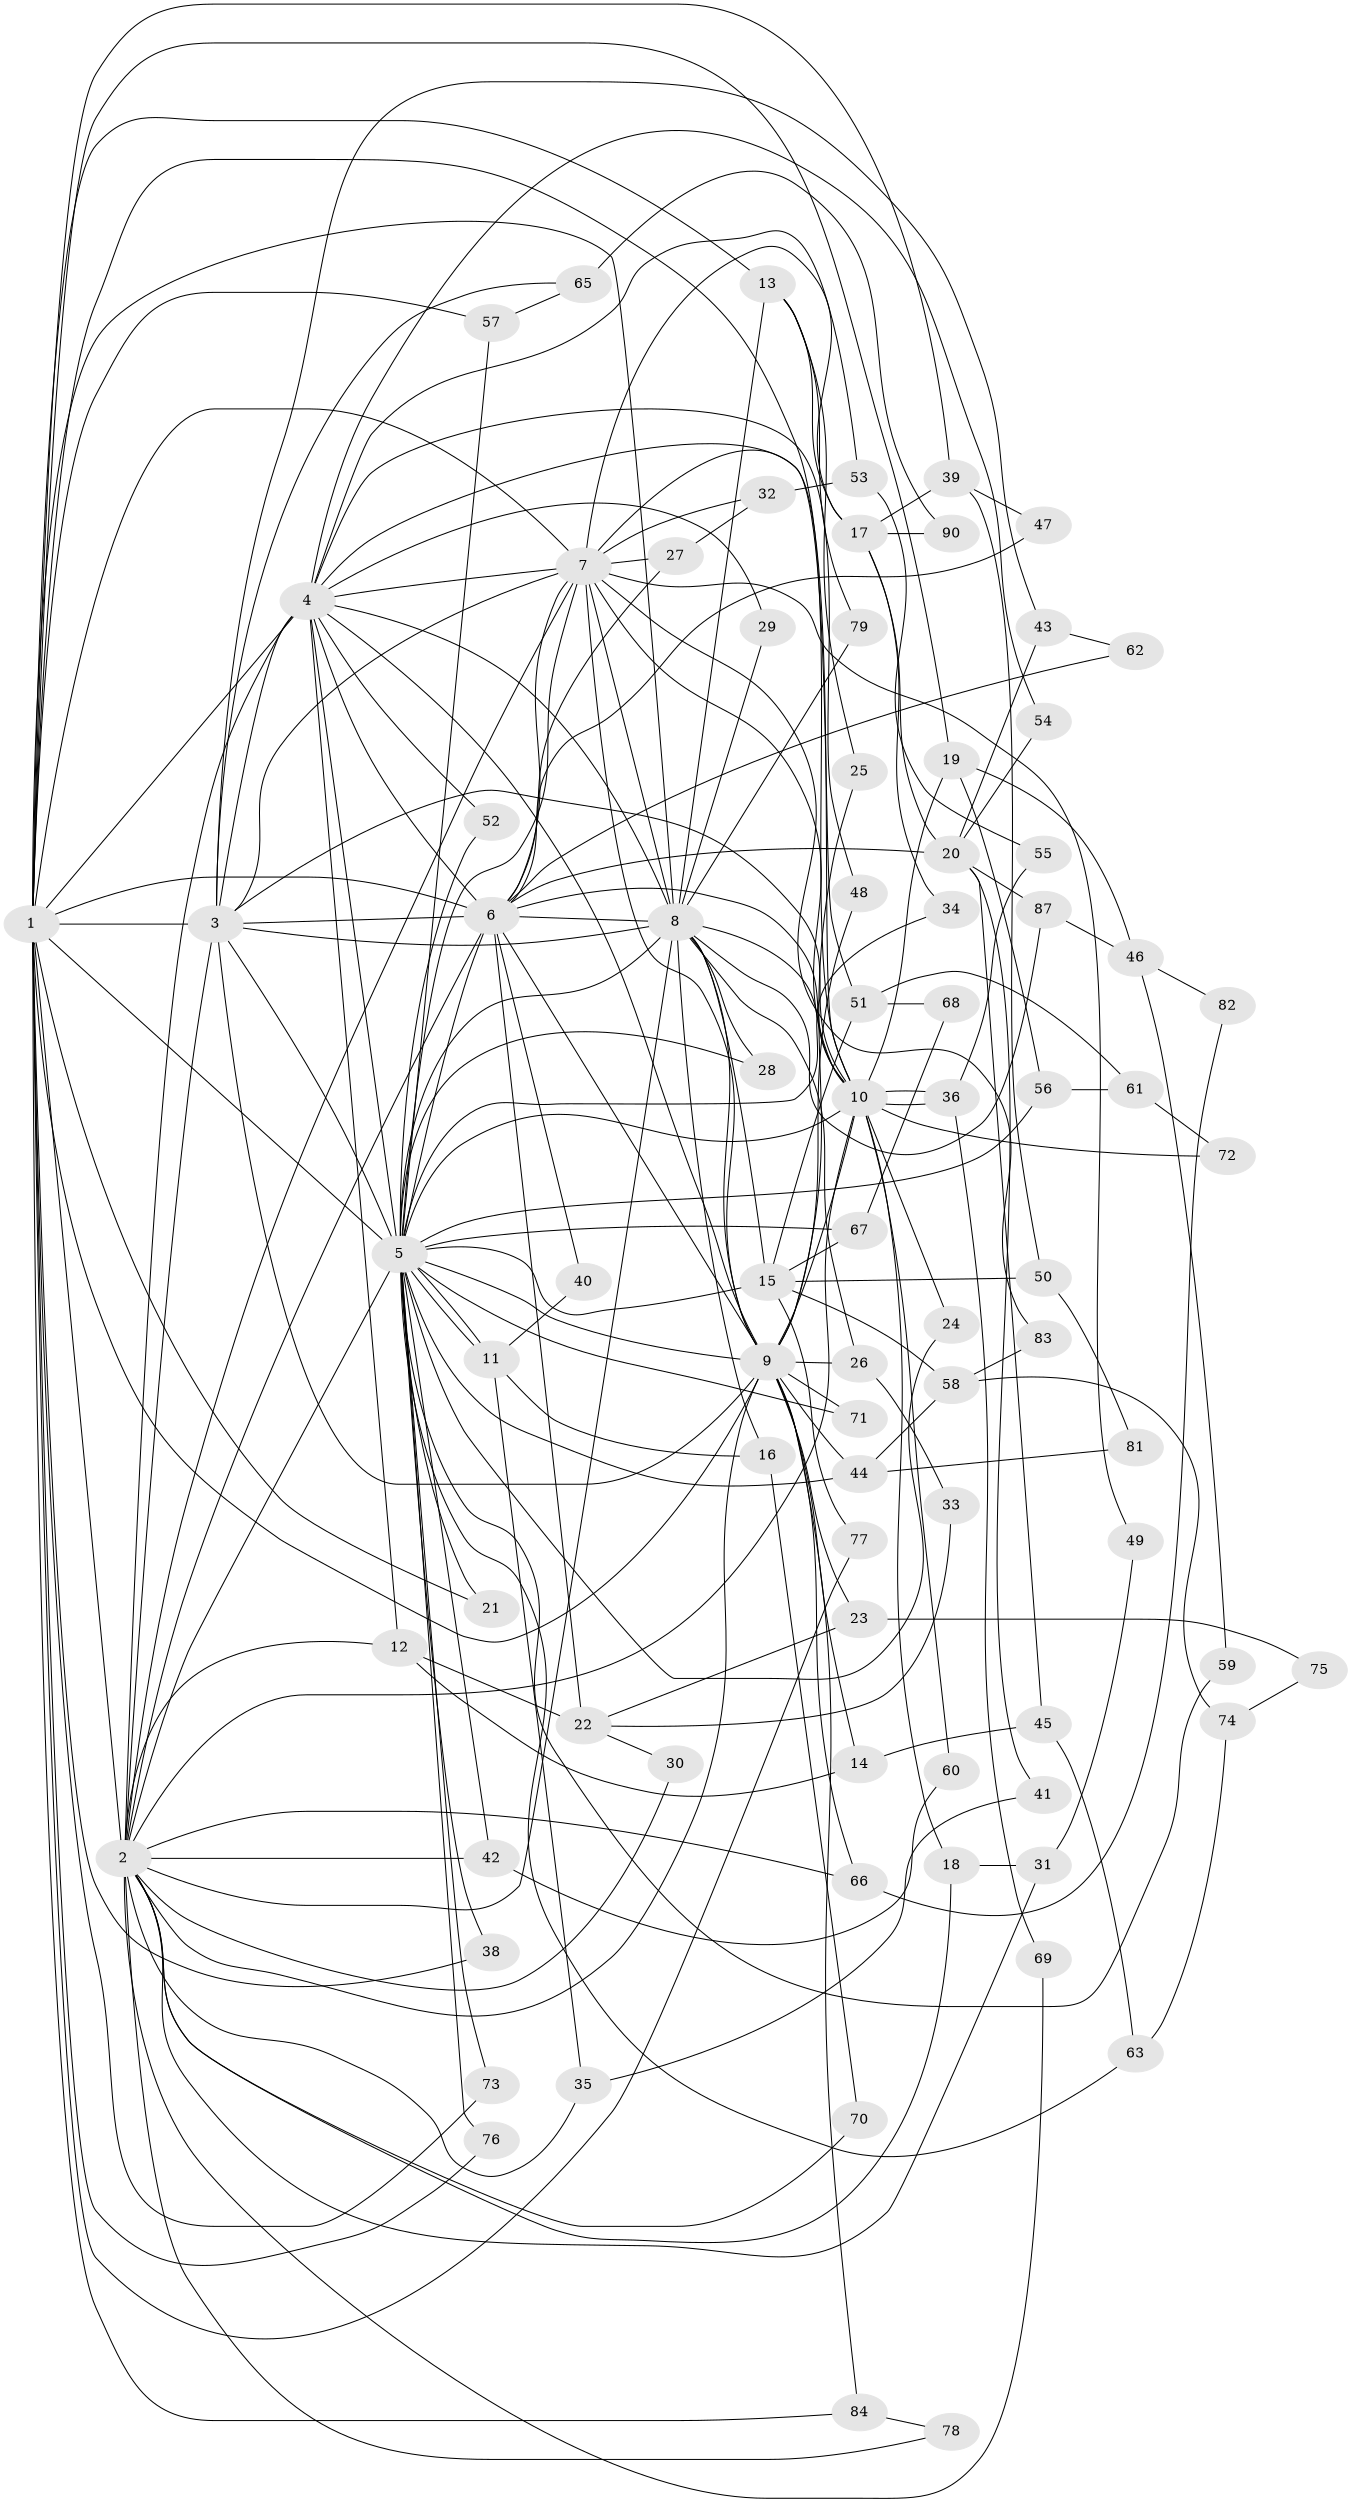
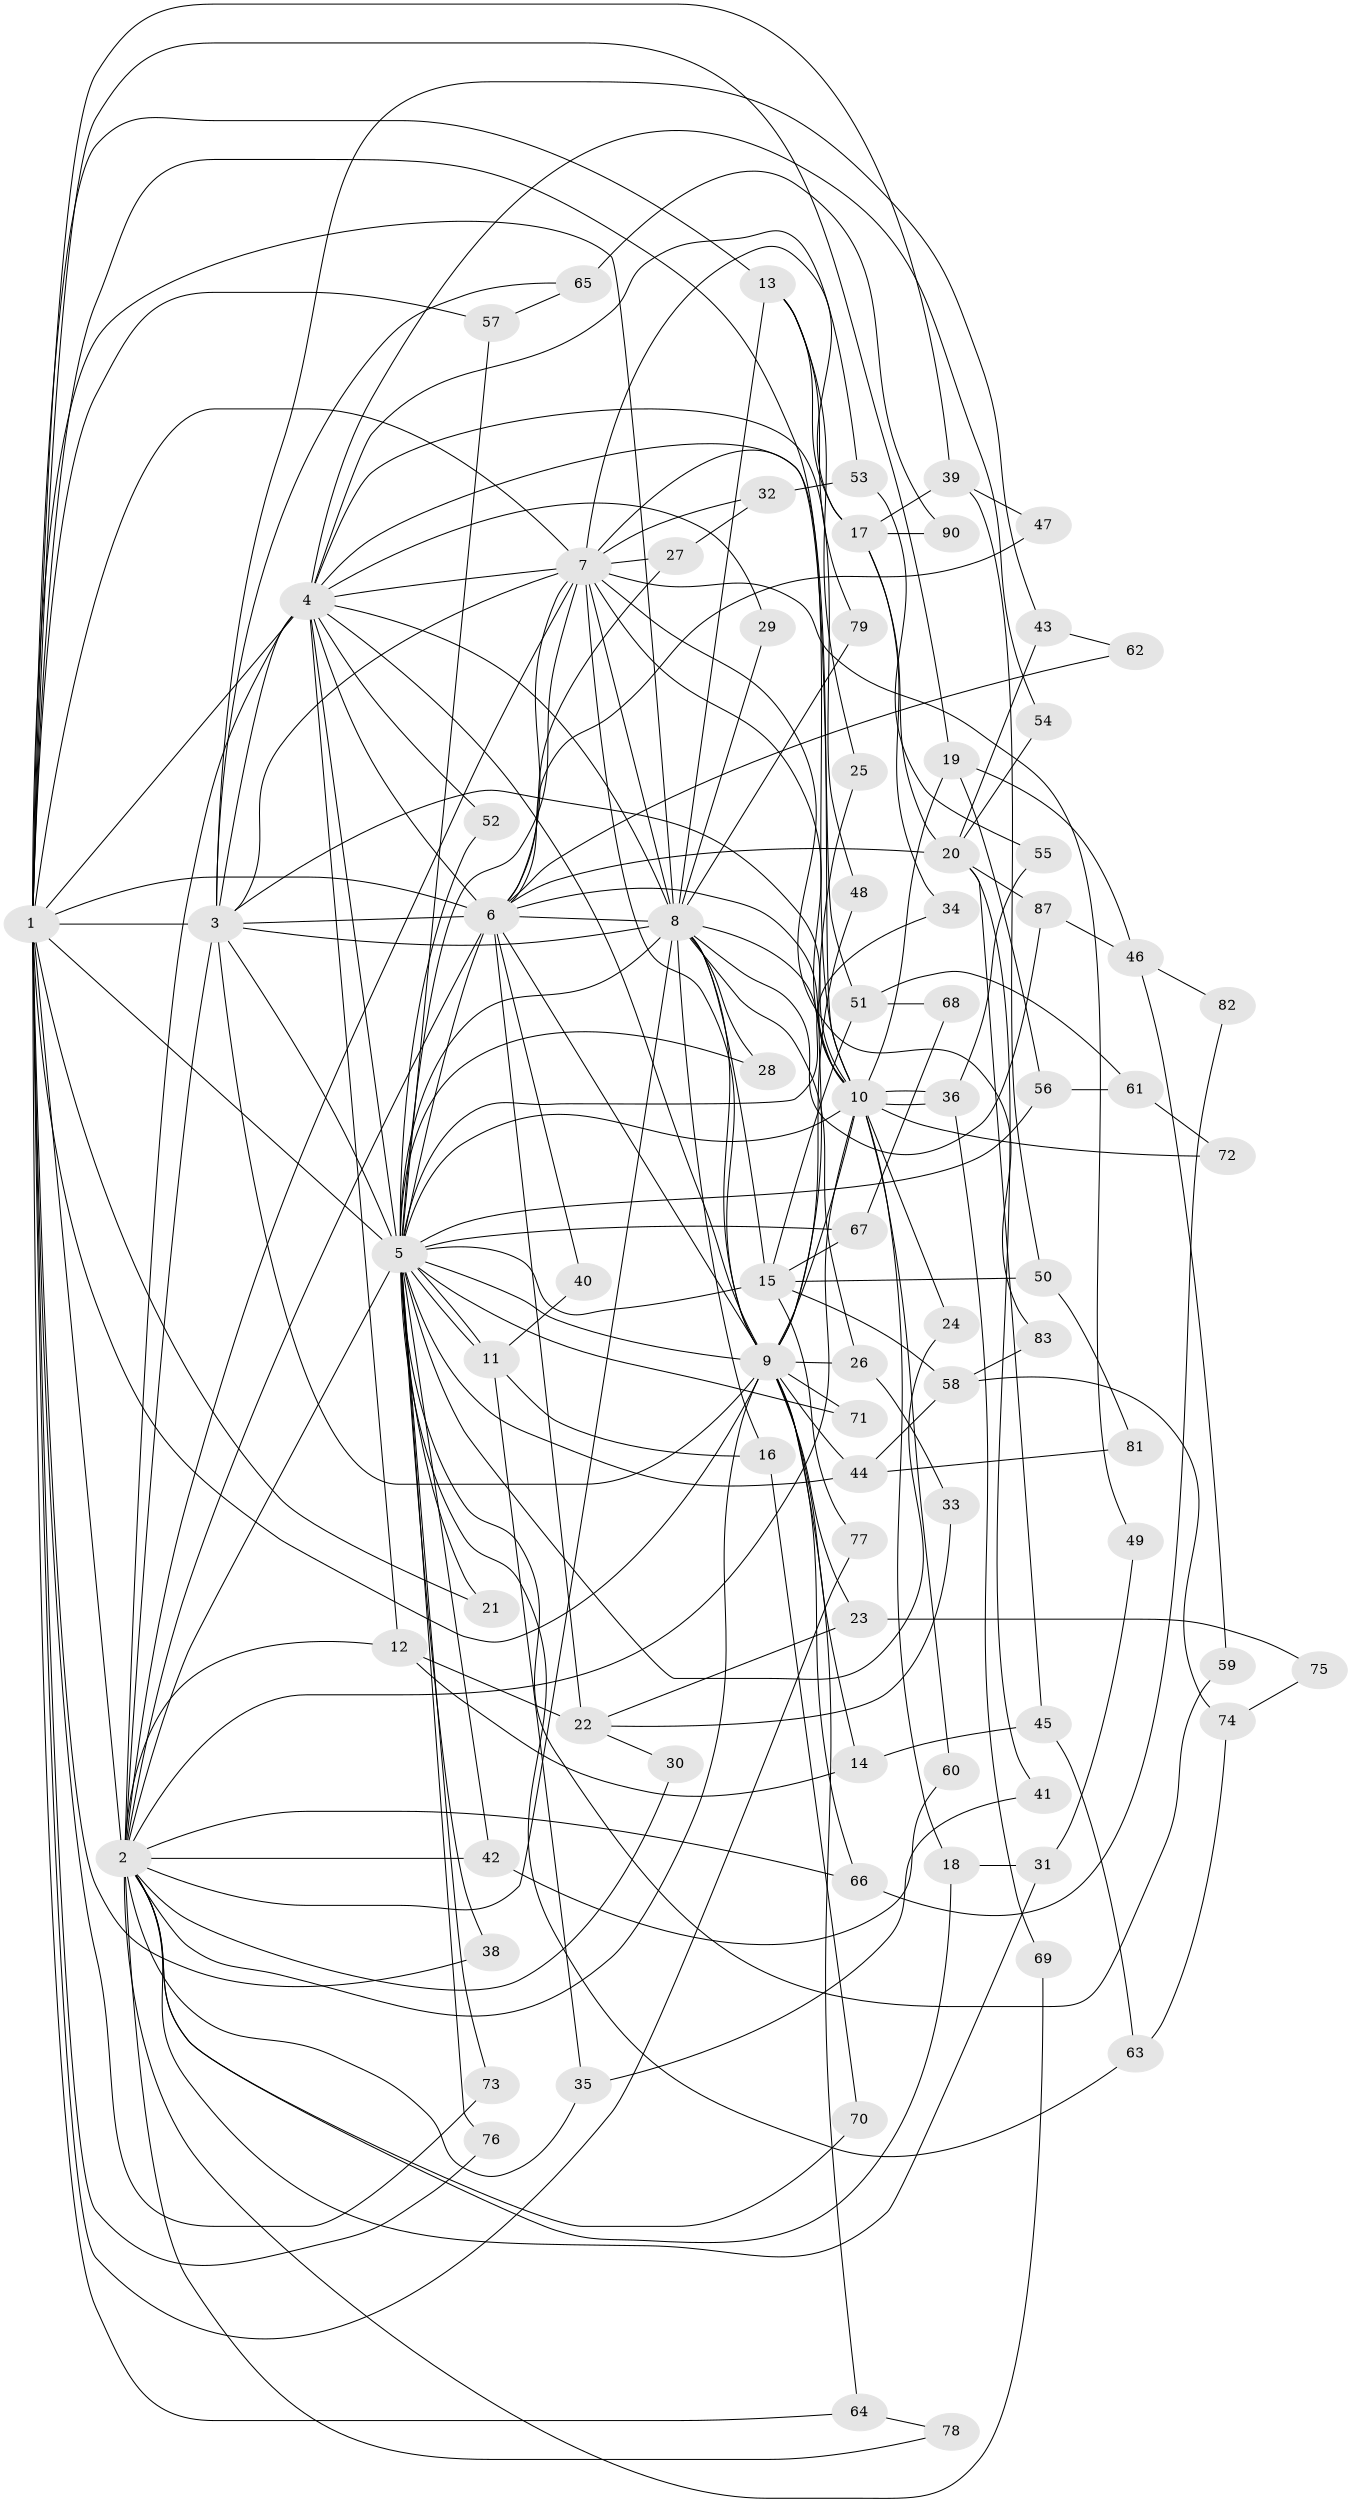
node "84": label "84" -> "64"
